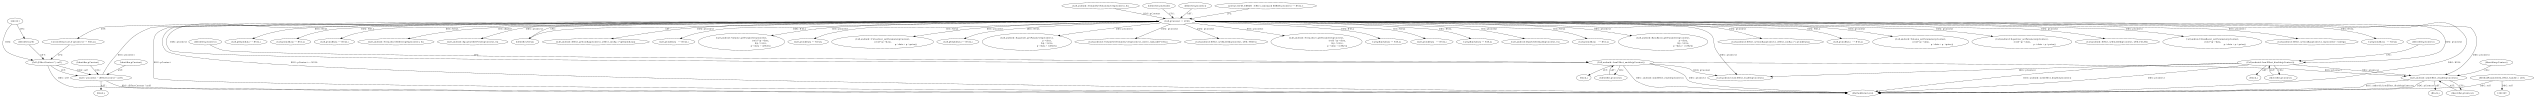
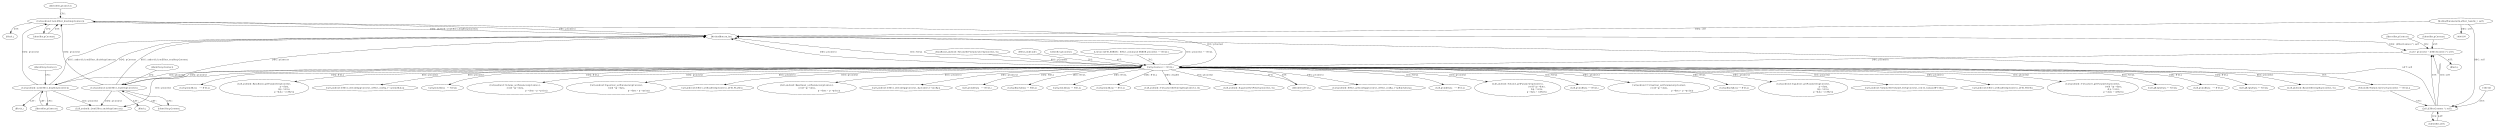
node "(Call,android::VolumeSetVolumeLevel(pContext, 0))": label "(Call,android::VolumeSetVolumeLevel(pContext, 0))" -> "(BassBoost,android::VolumeSetVolumeLevel(pContext, 0))"
node "(Identifier,cmdCode)": label "(Identifier,cmdCode)" -> "(Effect,cmdCode)"
node "(Call,pContext == LVM)": label "(Call,pContext == LVM)" -> "(Call,pContext == NULL)"
edge "1000121" -> "(Identifier,self)": now "(Call,(EffectContext *) self)" -> "(Identifier,self)"
edge "1000121" -> "(Call,(EffectContext *) self)": label "DDG: " -> "AST: "
node "(ControlStructure,if (pContext == NULL))": label "(ControlStructure,if (pContext == NULL))" -> "(VolumeSetVolumeLevel,if (pContext == NULL))"
edge "(MethodParameterIn,effect_handle_t  self)" -> "(Call,(EffectContext *) self)": added, label "DDG: self"
edge "(Call,(EffectContext *) self)" -> "(MethodReturn,int)": label "DDG: self" -> "AST: self"
edge "(Call,* pContext = (EffectContext *) self)" -> "(MethodReturn,int)": reversed
